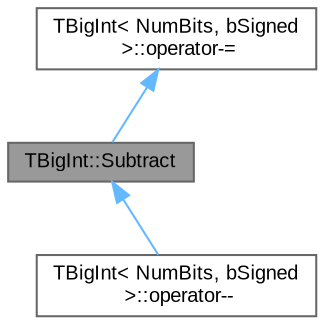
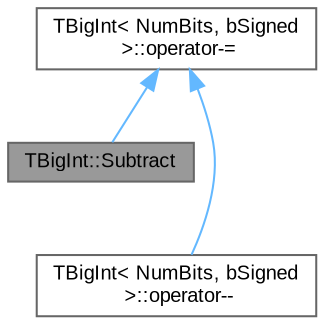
edge "TBigInt< NumBits, bSigned >::operator--" -> "TBigInt::Subtract": now "TBigInt< NumBits, bSigned >::operator--" -> "TBigInt< NumBits, bSigned >::operator-="
